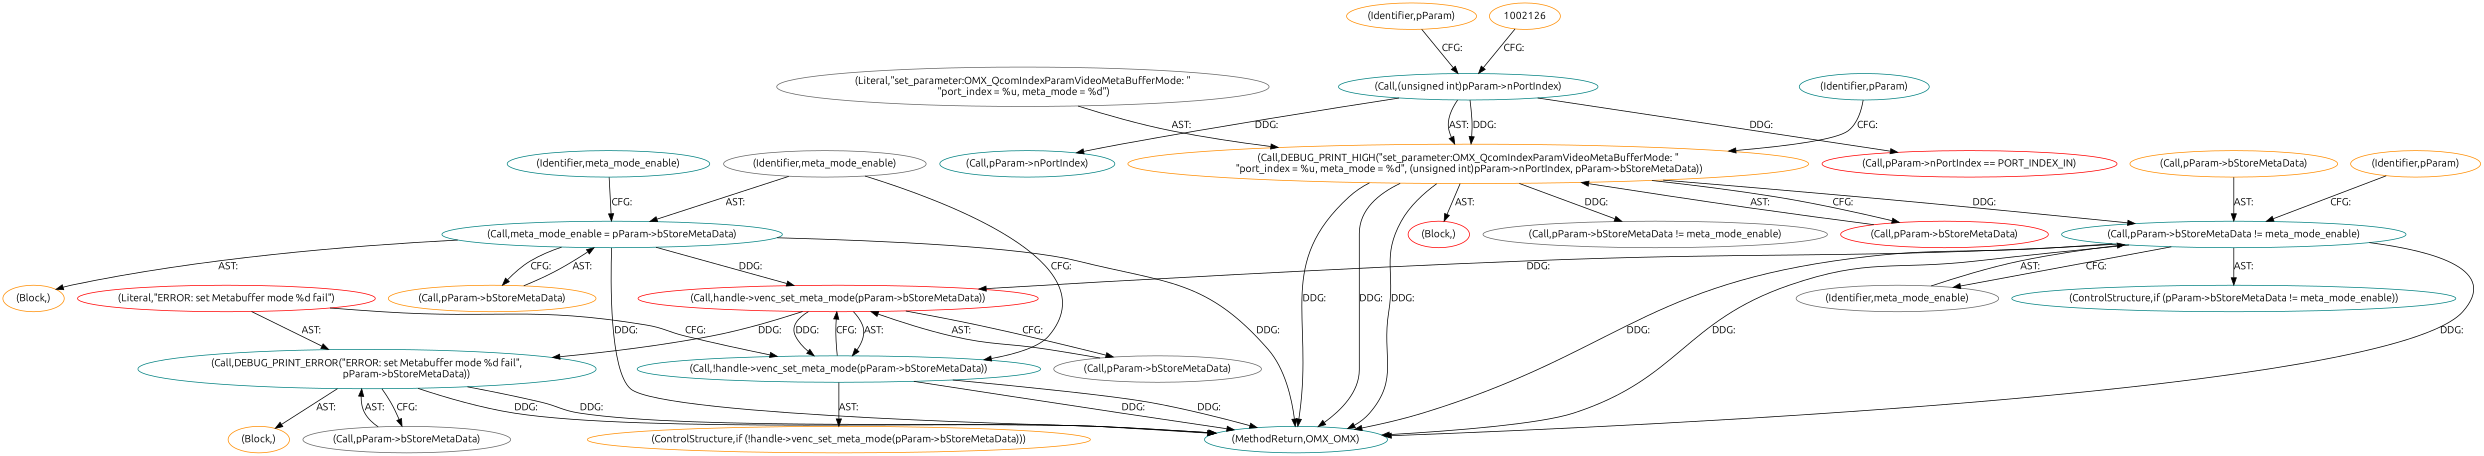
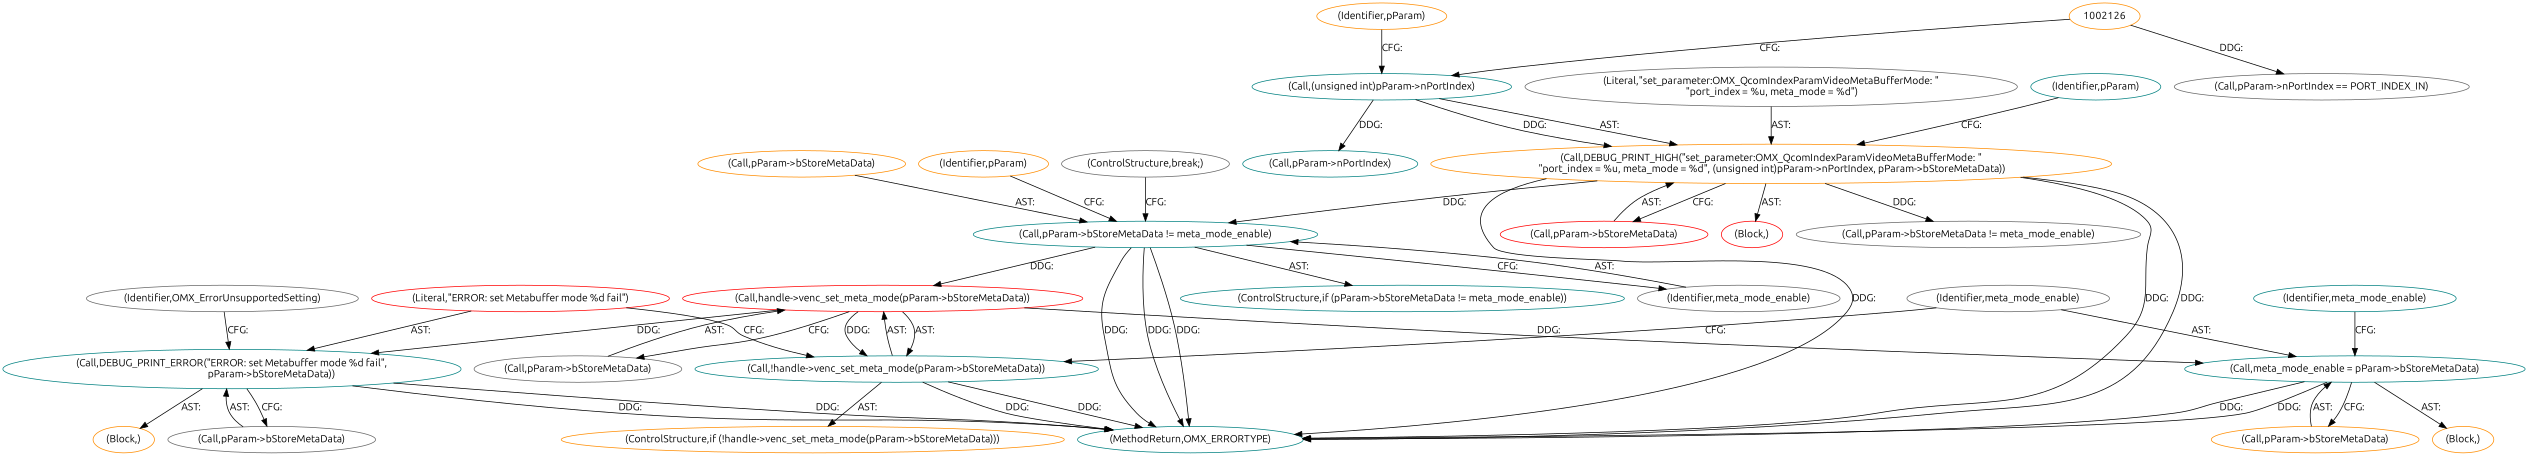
edge "(Call,(unsigned int)pParam->nPortIndex)" -> "(Call,pParam->nPortIndex == PORT_INDEX_IN)": now "1002126" -> "(Call,pParam->nPortIndex == PORT_INDEX_IN)"
node "(ControlStructure,break;)": added
node "(Call,pParam->nPortIndex == PORT_INDEX_IN)": color red -> gray40
edge "(Call,meta_mode_enable = pParam->bStoreMetaData)" -> "(Call,handle->venc_set_meta_mode(pParam->bStoreMetaData))": reversed
node "(Identifier,OMX_ErrorUnsupportedSetting)": added
edge "(Call,!handle->venc_set_meta_mode(pParam->bStoreMetaData))" -> "(Call,handle->venc_set_meta_mode(pParam->bStoreMetaData))": label "CFG: " -> "AST: "
node "(MethodReturn,OMX_OMX)": label "(MethodReturn,OMX_OMX)" -> "(MethodReturn,OMX_ERRORTYPE)"
